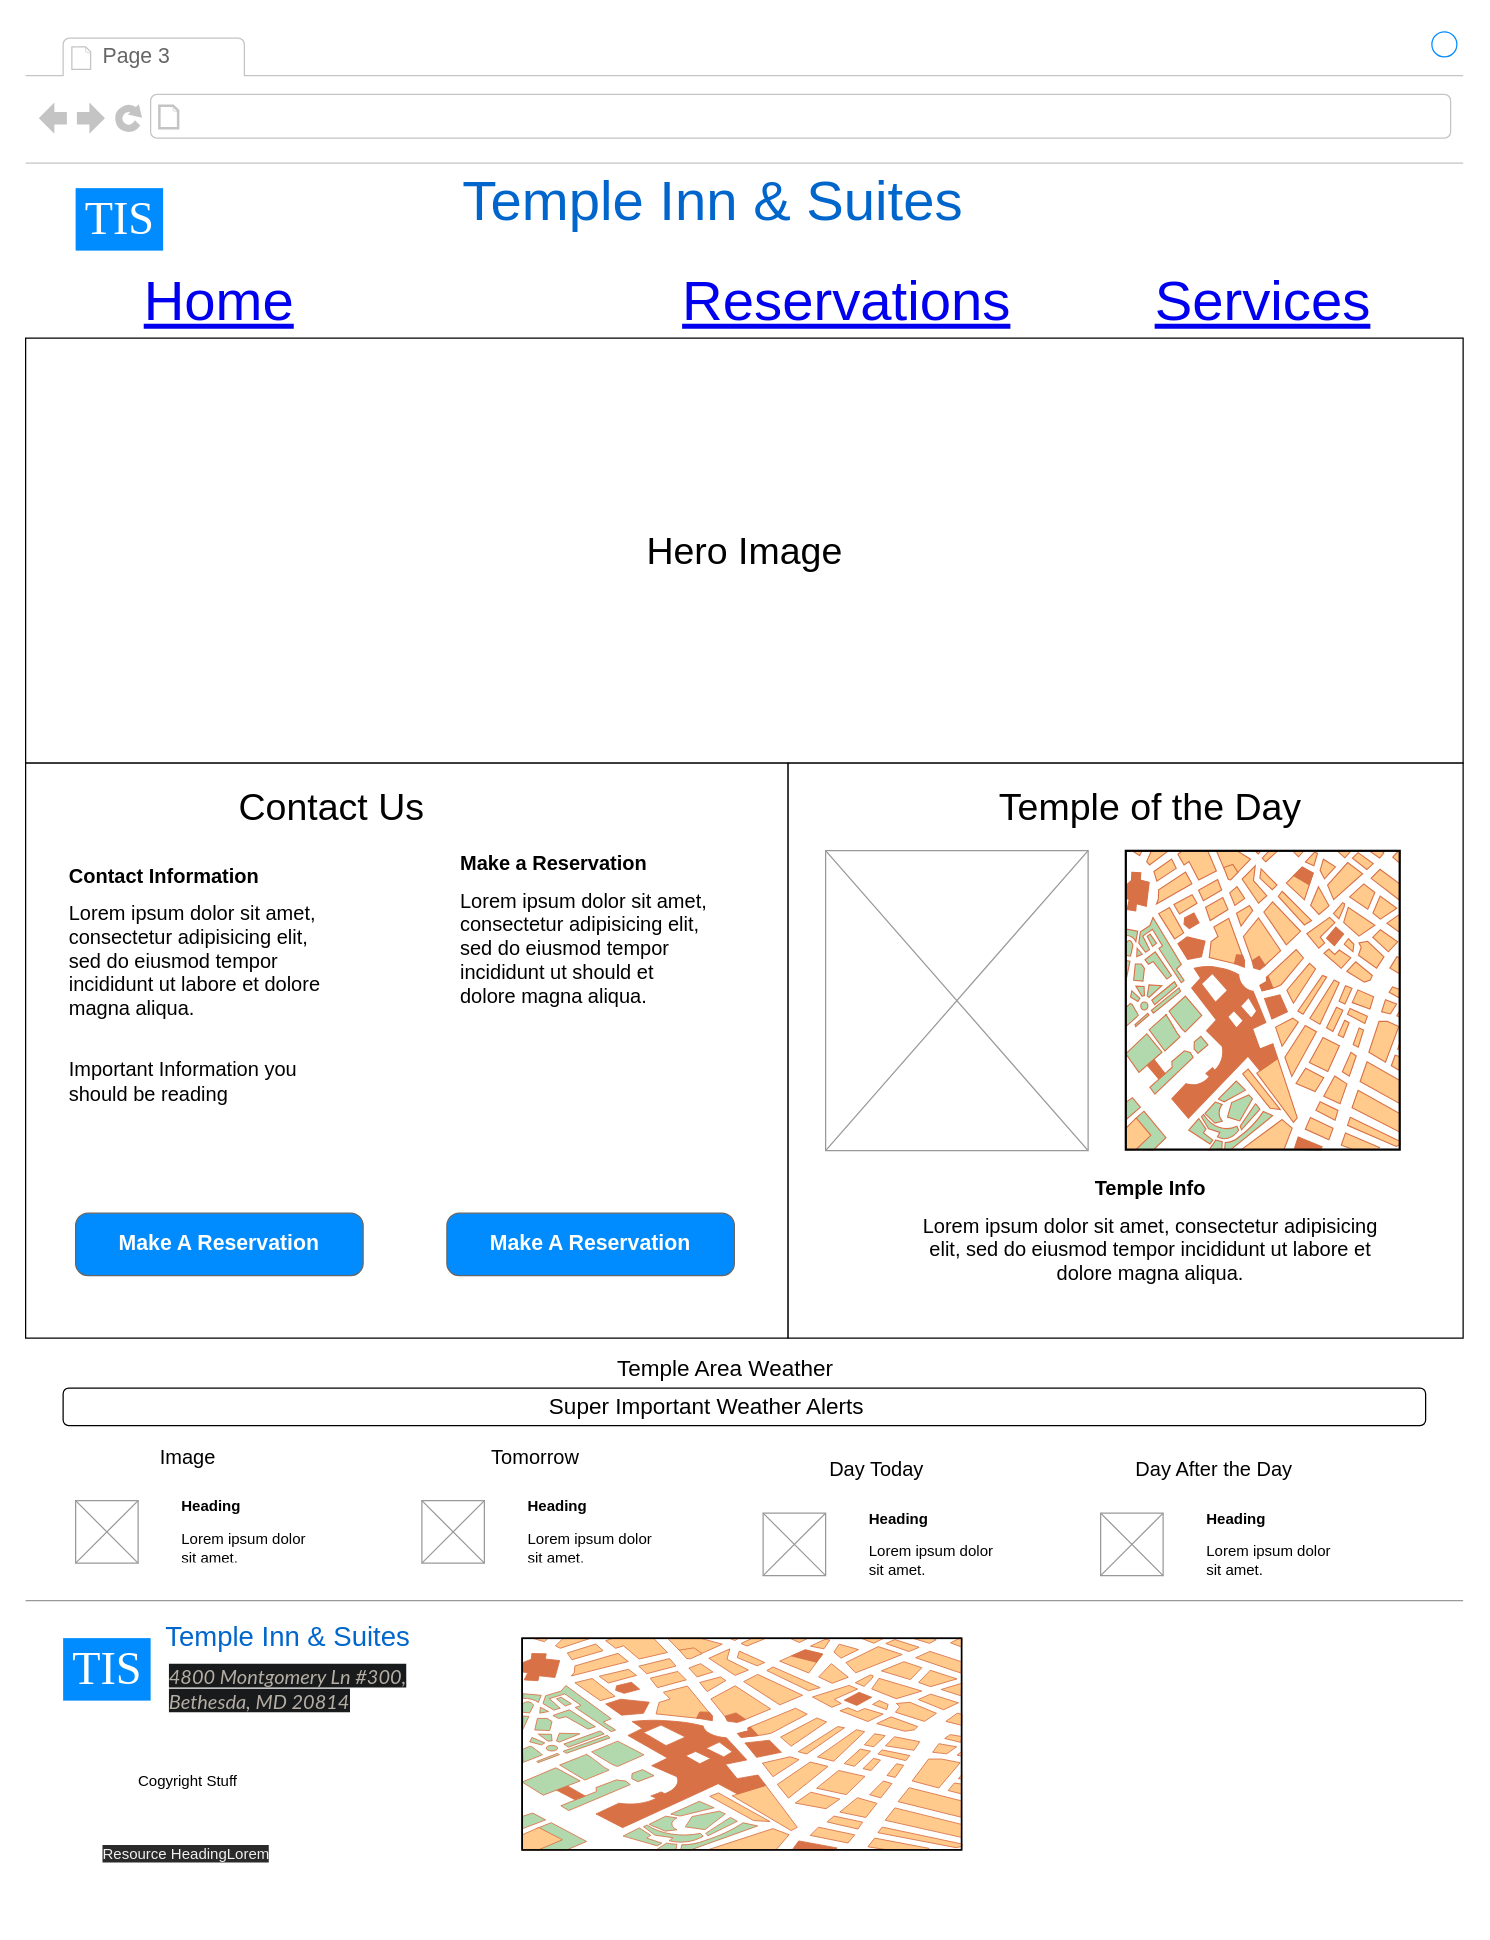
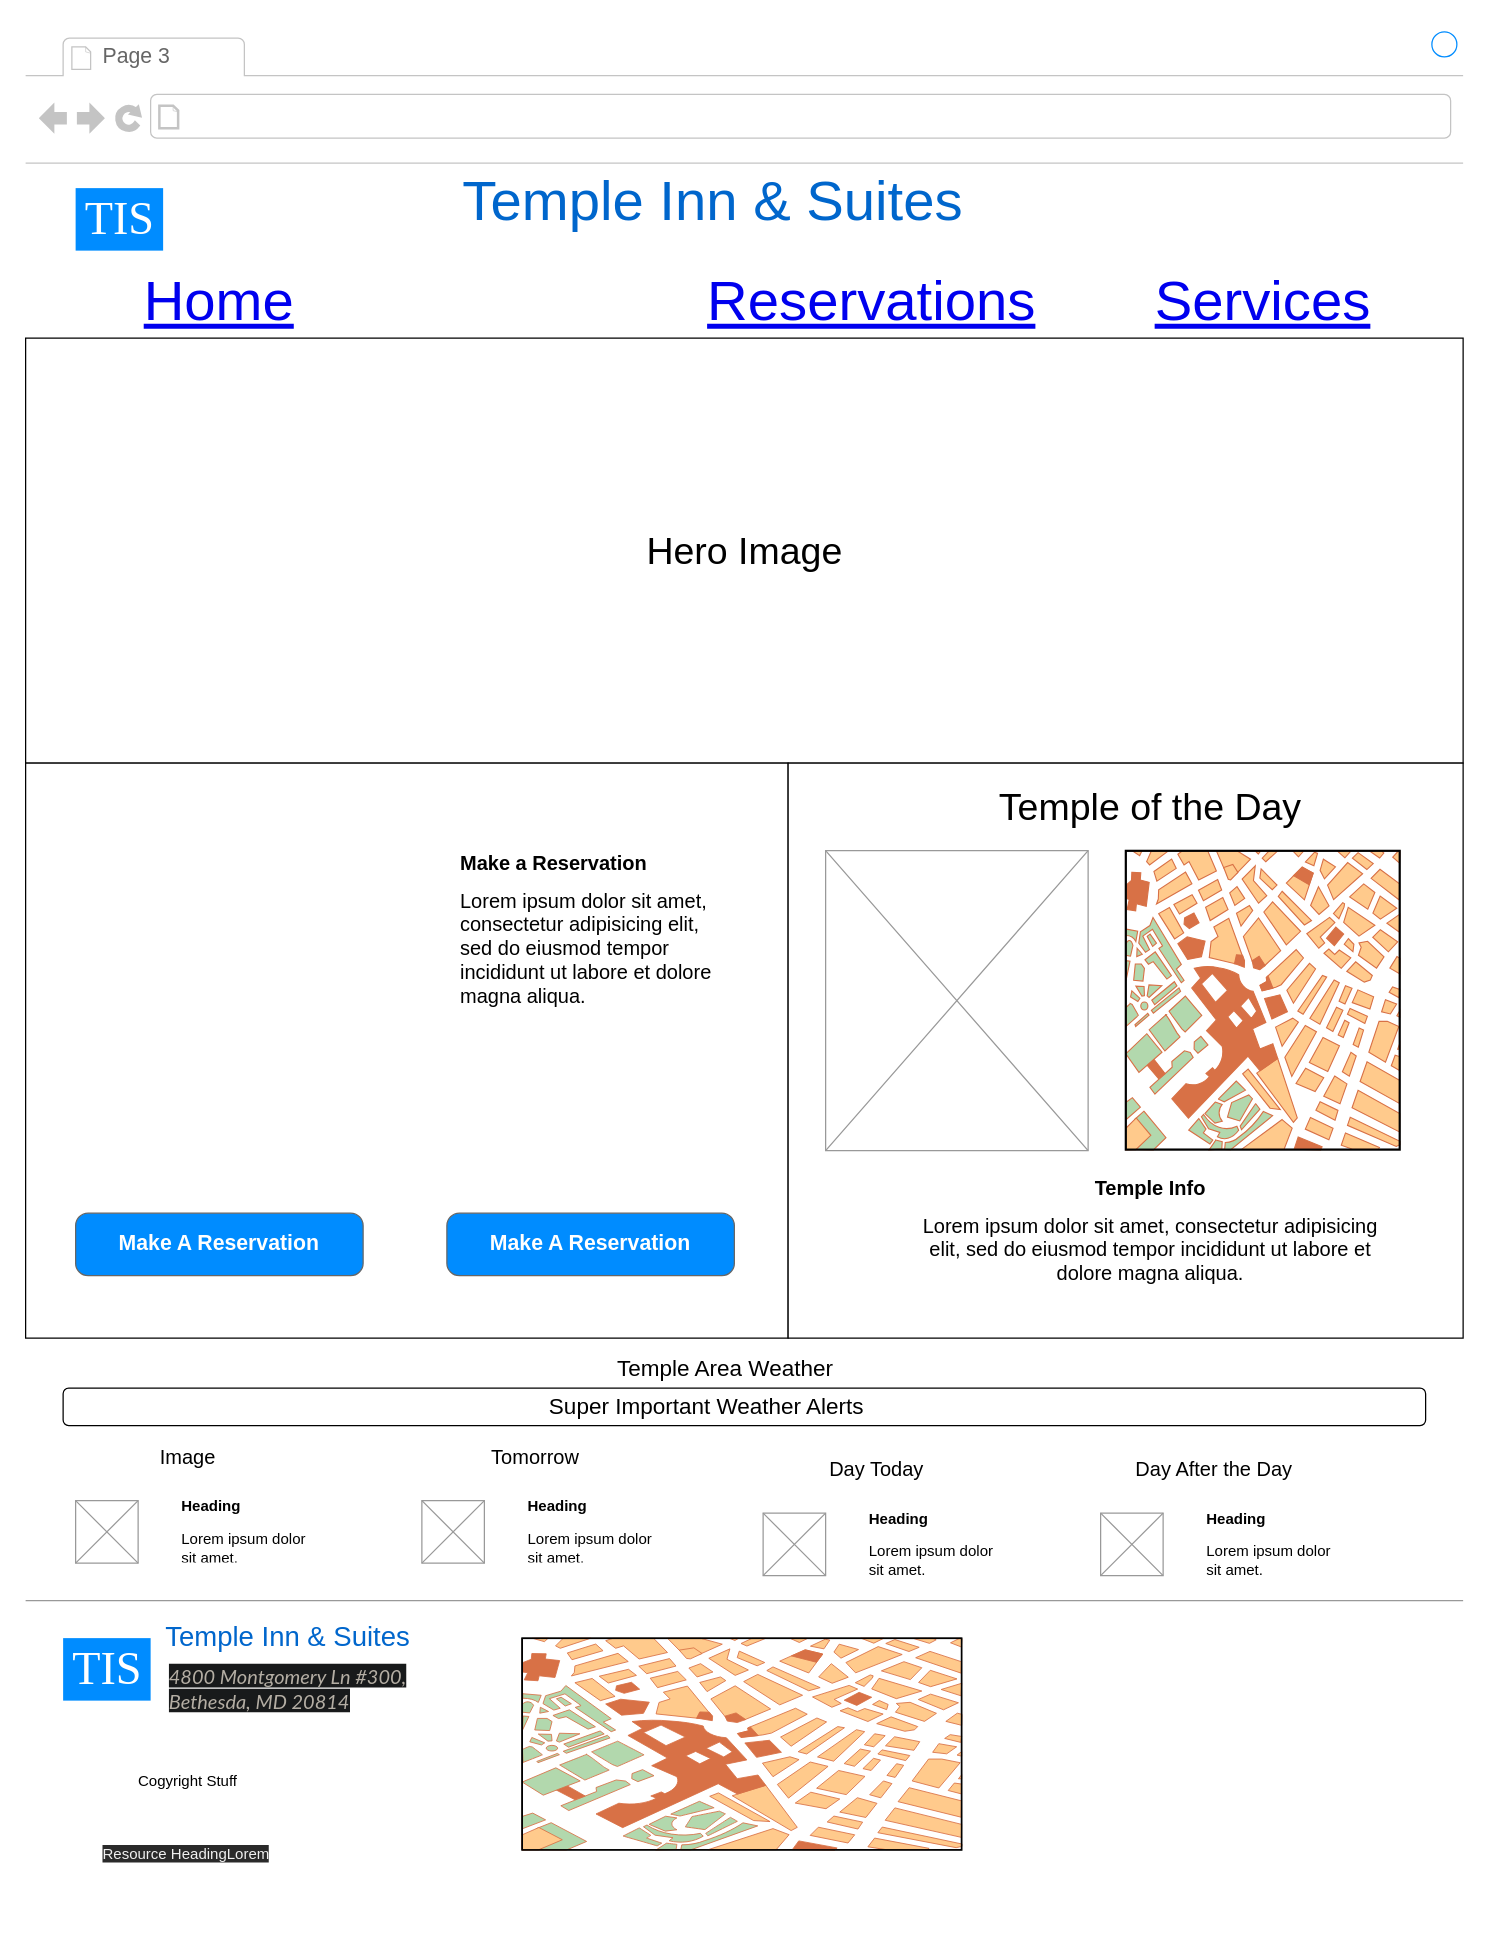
node "Reservations": moved (847, 301) -> (872, 301)
node "Contact Us": removed
node "Make a ReservationLorem ipsum dolor sit amet, consectetur adipisicing elit, sed do eiusmod tempor incididunt ut should et dolore magna aliqua.": label "Make a ReservationLorem ipsum dolor sit amet, consectetur adipisicing elit, sed do eiusmod tempor incididunt ut should et dolore magna aliqua." -> "Make a ReservationLorem ipsum dolor sit amet, consectetur adipisicing elit, sed do eiusmod tempor incididunt ut labore et dolore magna aliqua."
node "Contact InformationLorem ipsum dolor sit amet, consectetur adipisicing elit, sed do eiusmod tempor incididunt ut labore et dolore magna aliqua. Important Information you should be reading": removed
